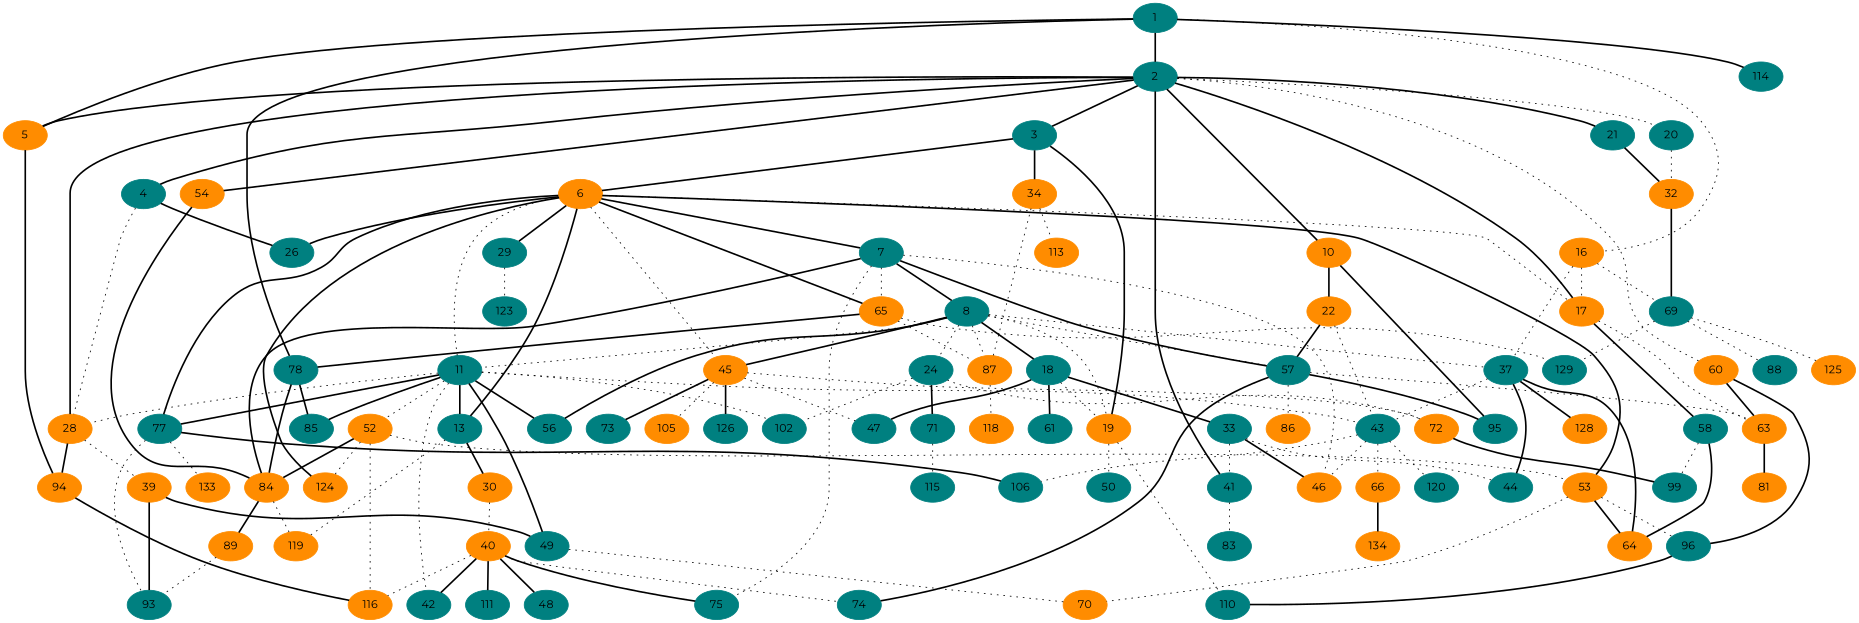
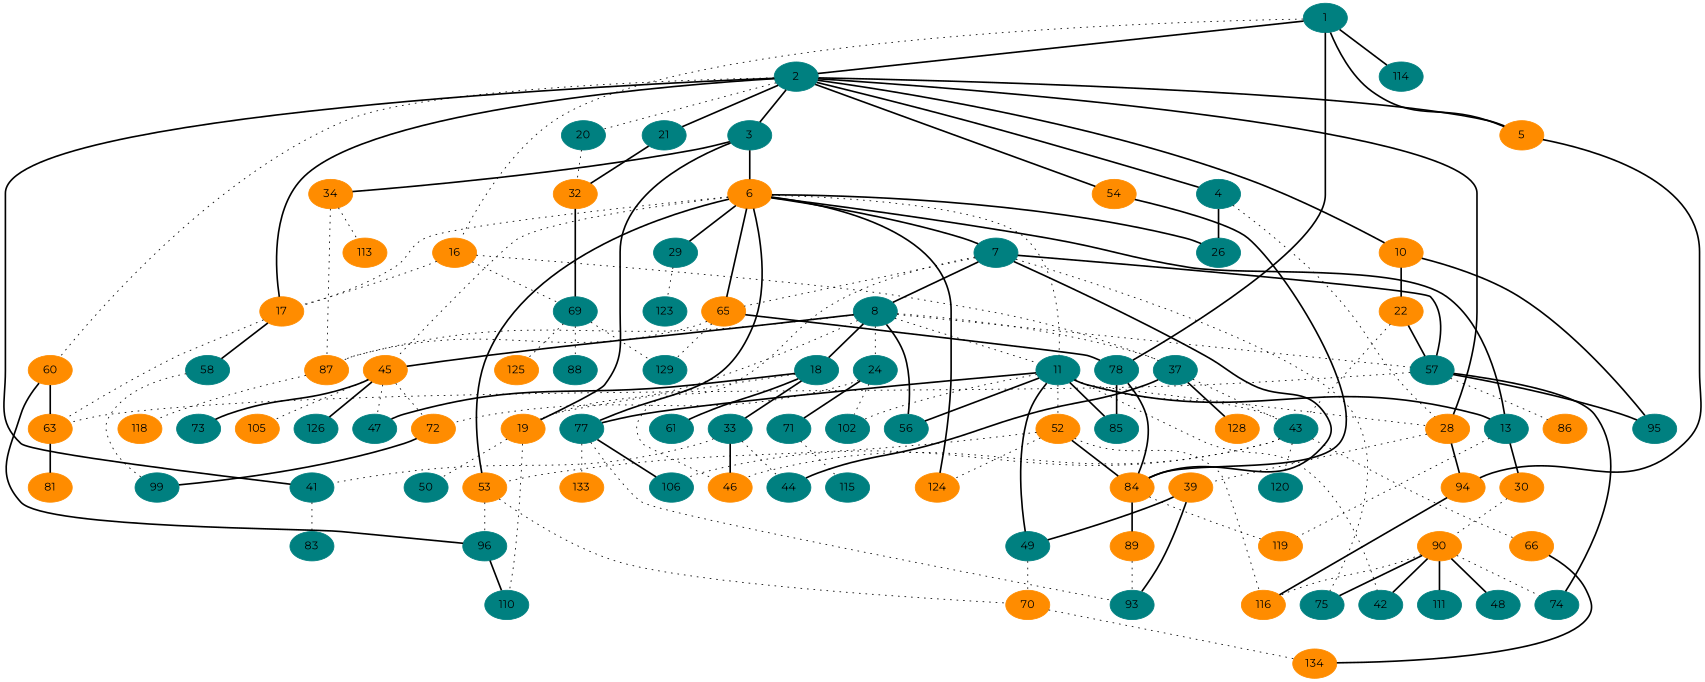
node "40": label "40" -> "90"
node "64": removed
edge "70" -- "134": added
